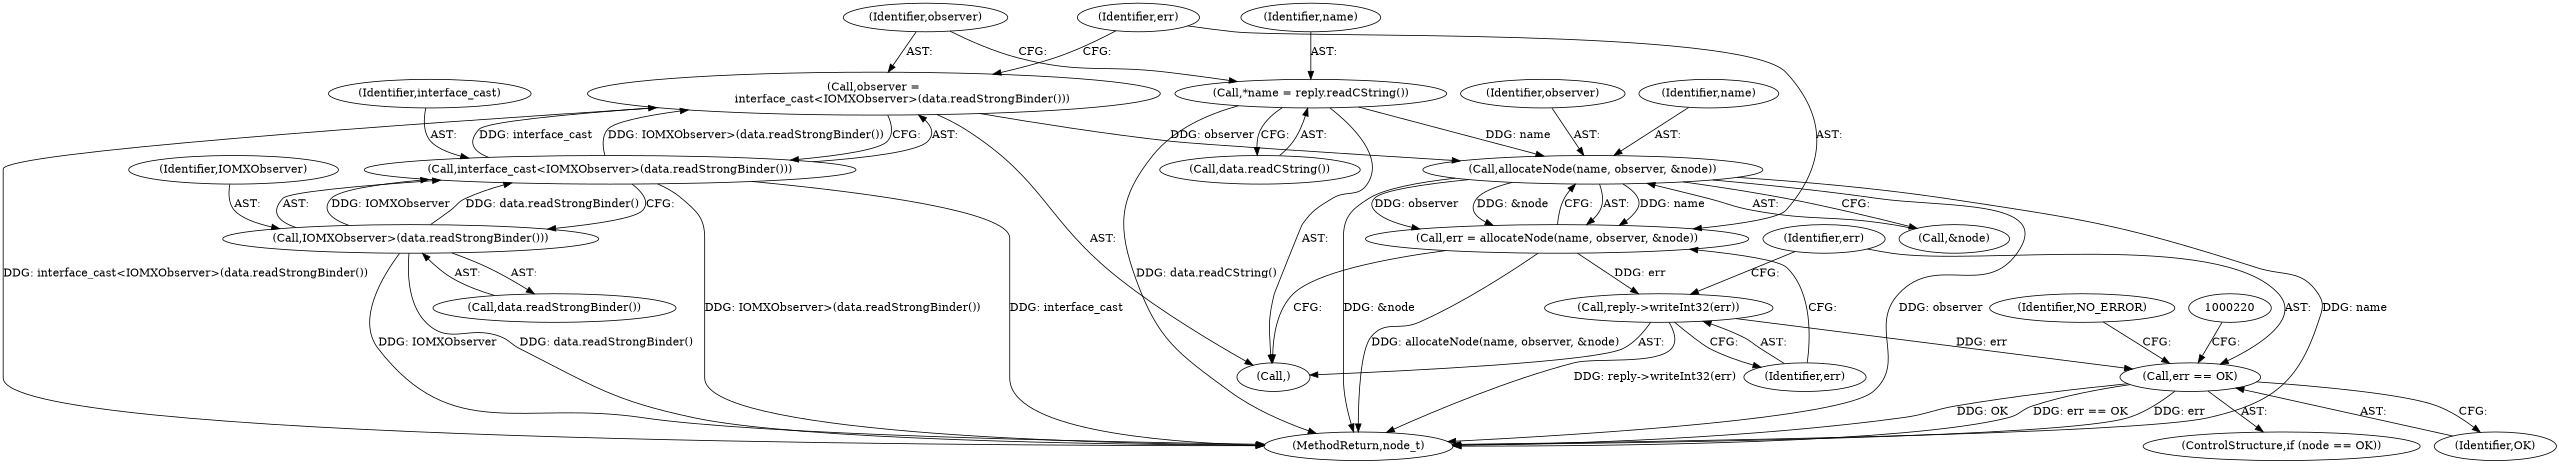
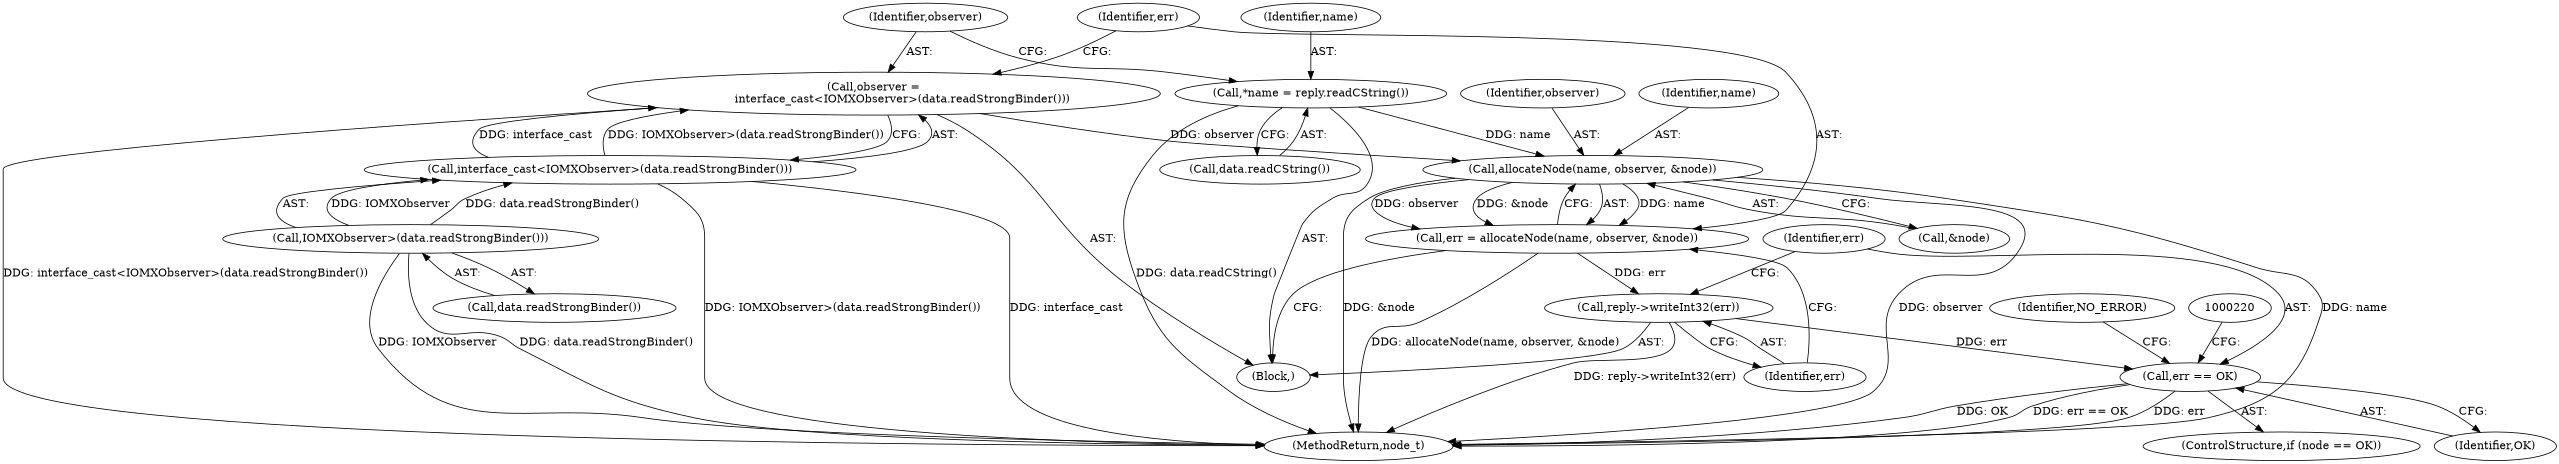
node "(Identifier,interface_cast)": removed
node "(Identifier,IOMXObserver)": removed
edge "(Call,interface_cast<IOMXObserver>(data.readStrongBinder()))" -> "(Call,IOMXObserver>(data.readStrongBinder()))": removed, label "CFG:"
node "(Call,)": label "(Call,)" -> "(Block,)"
